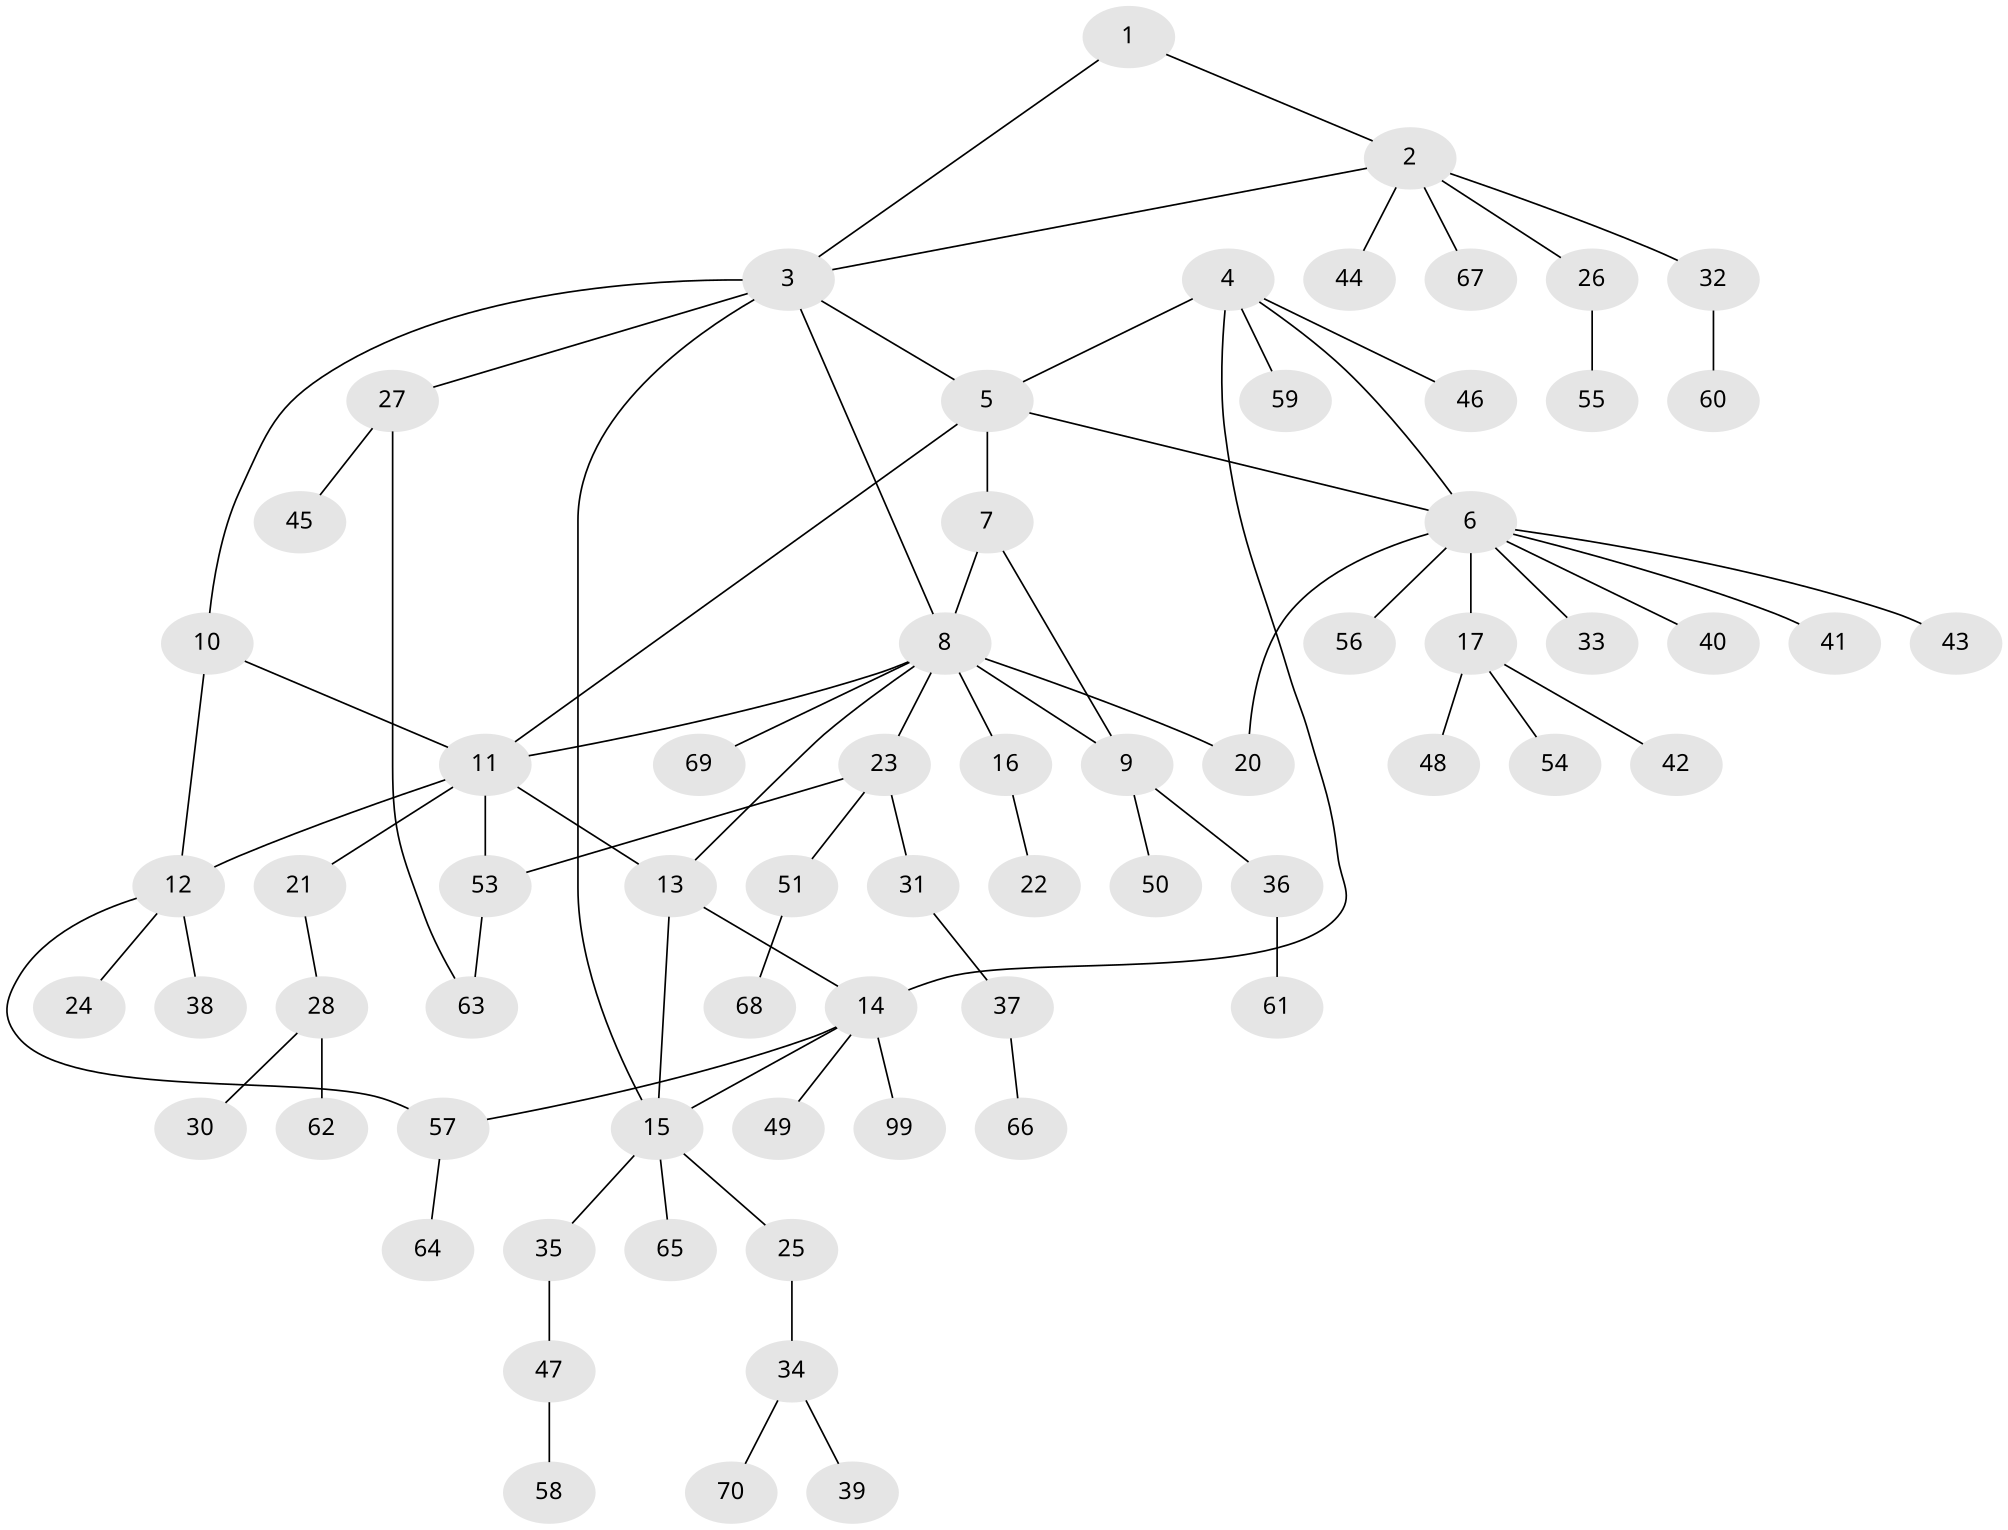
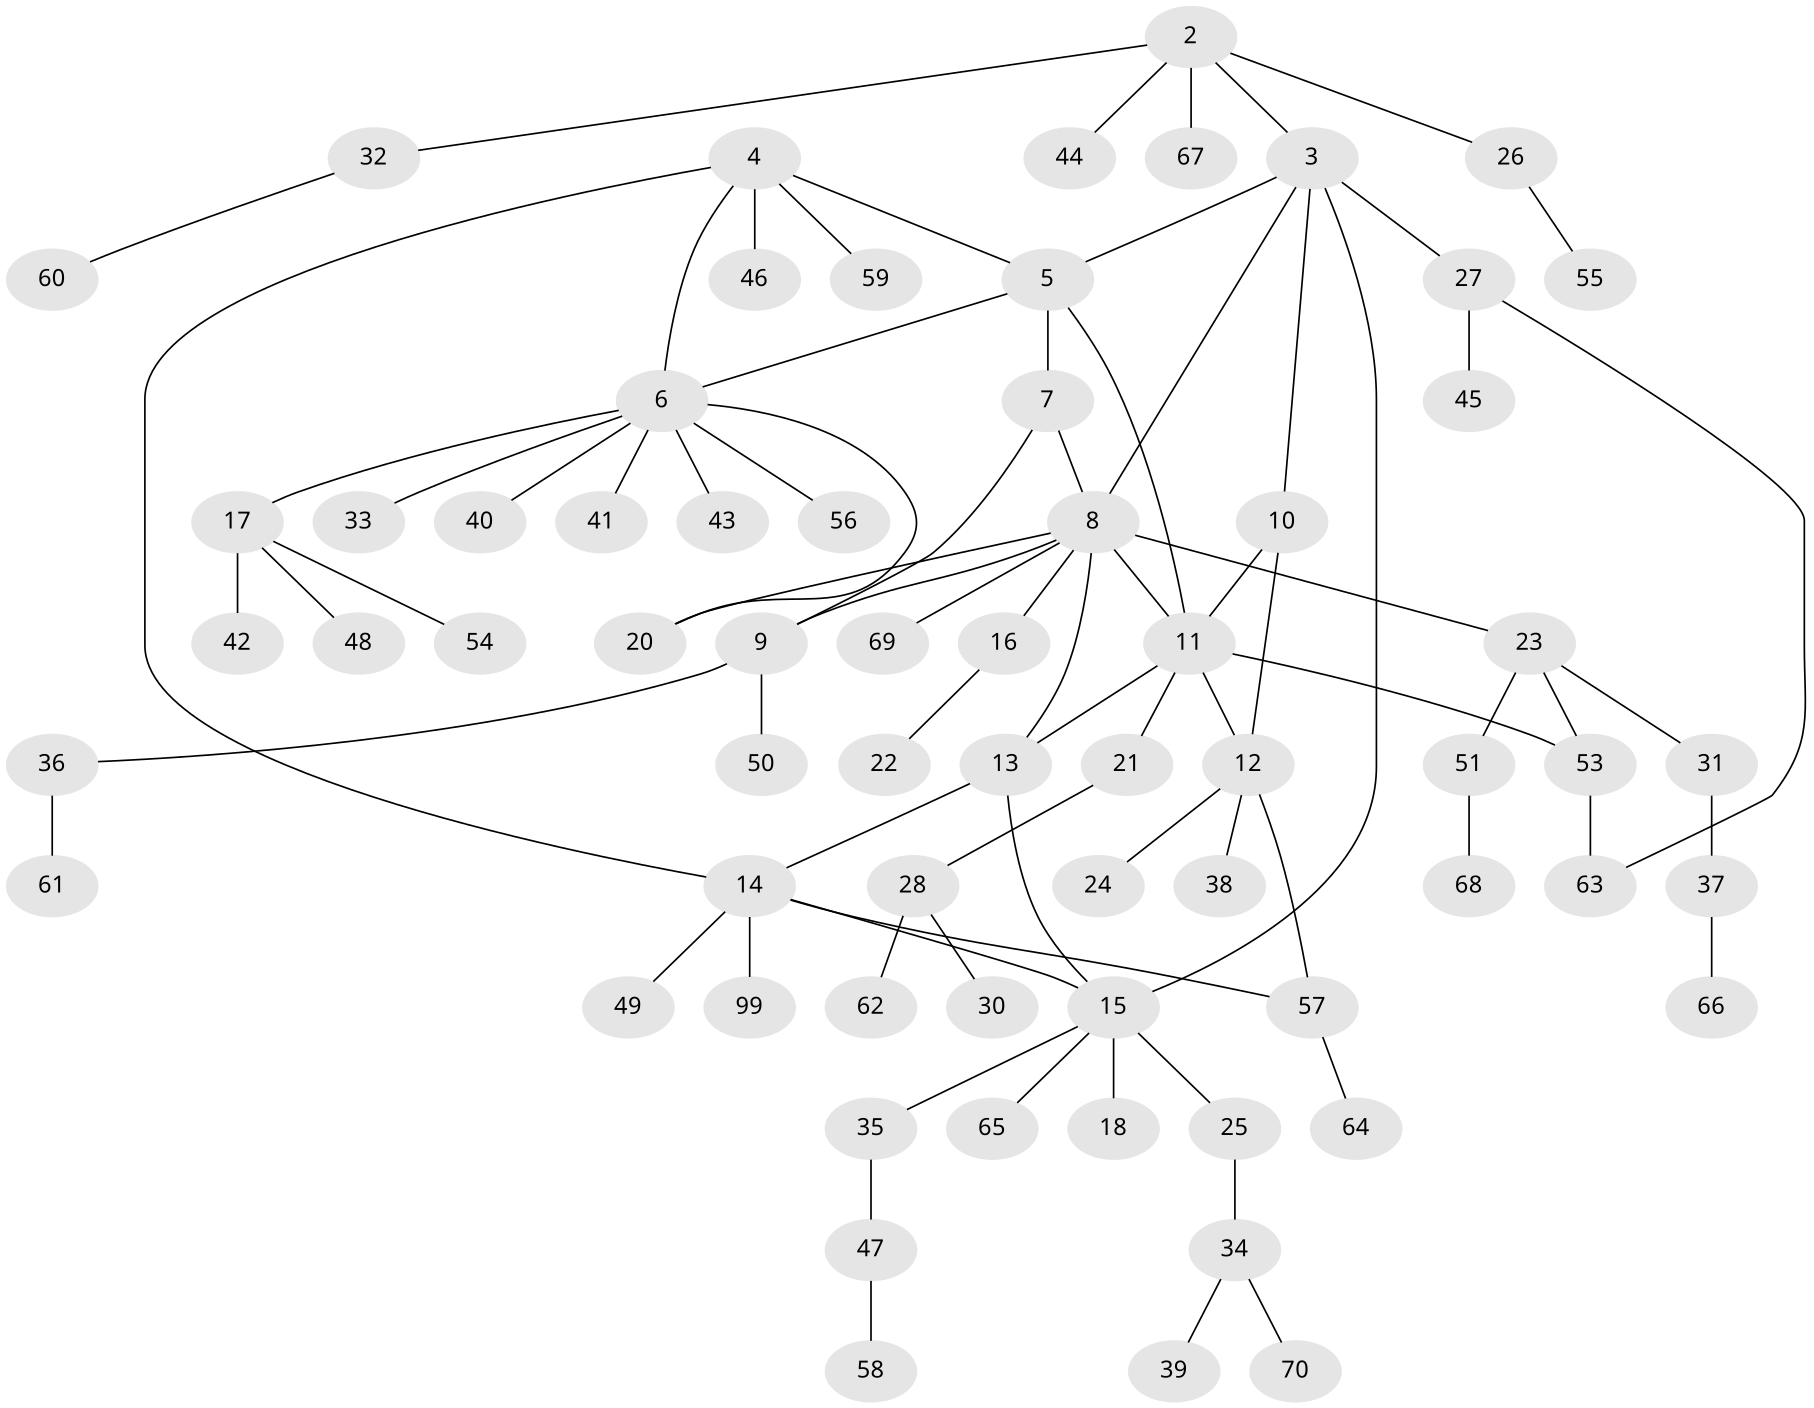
node "1": removed
node "18": added
